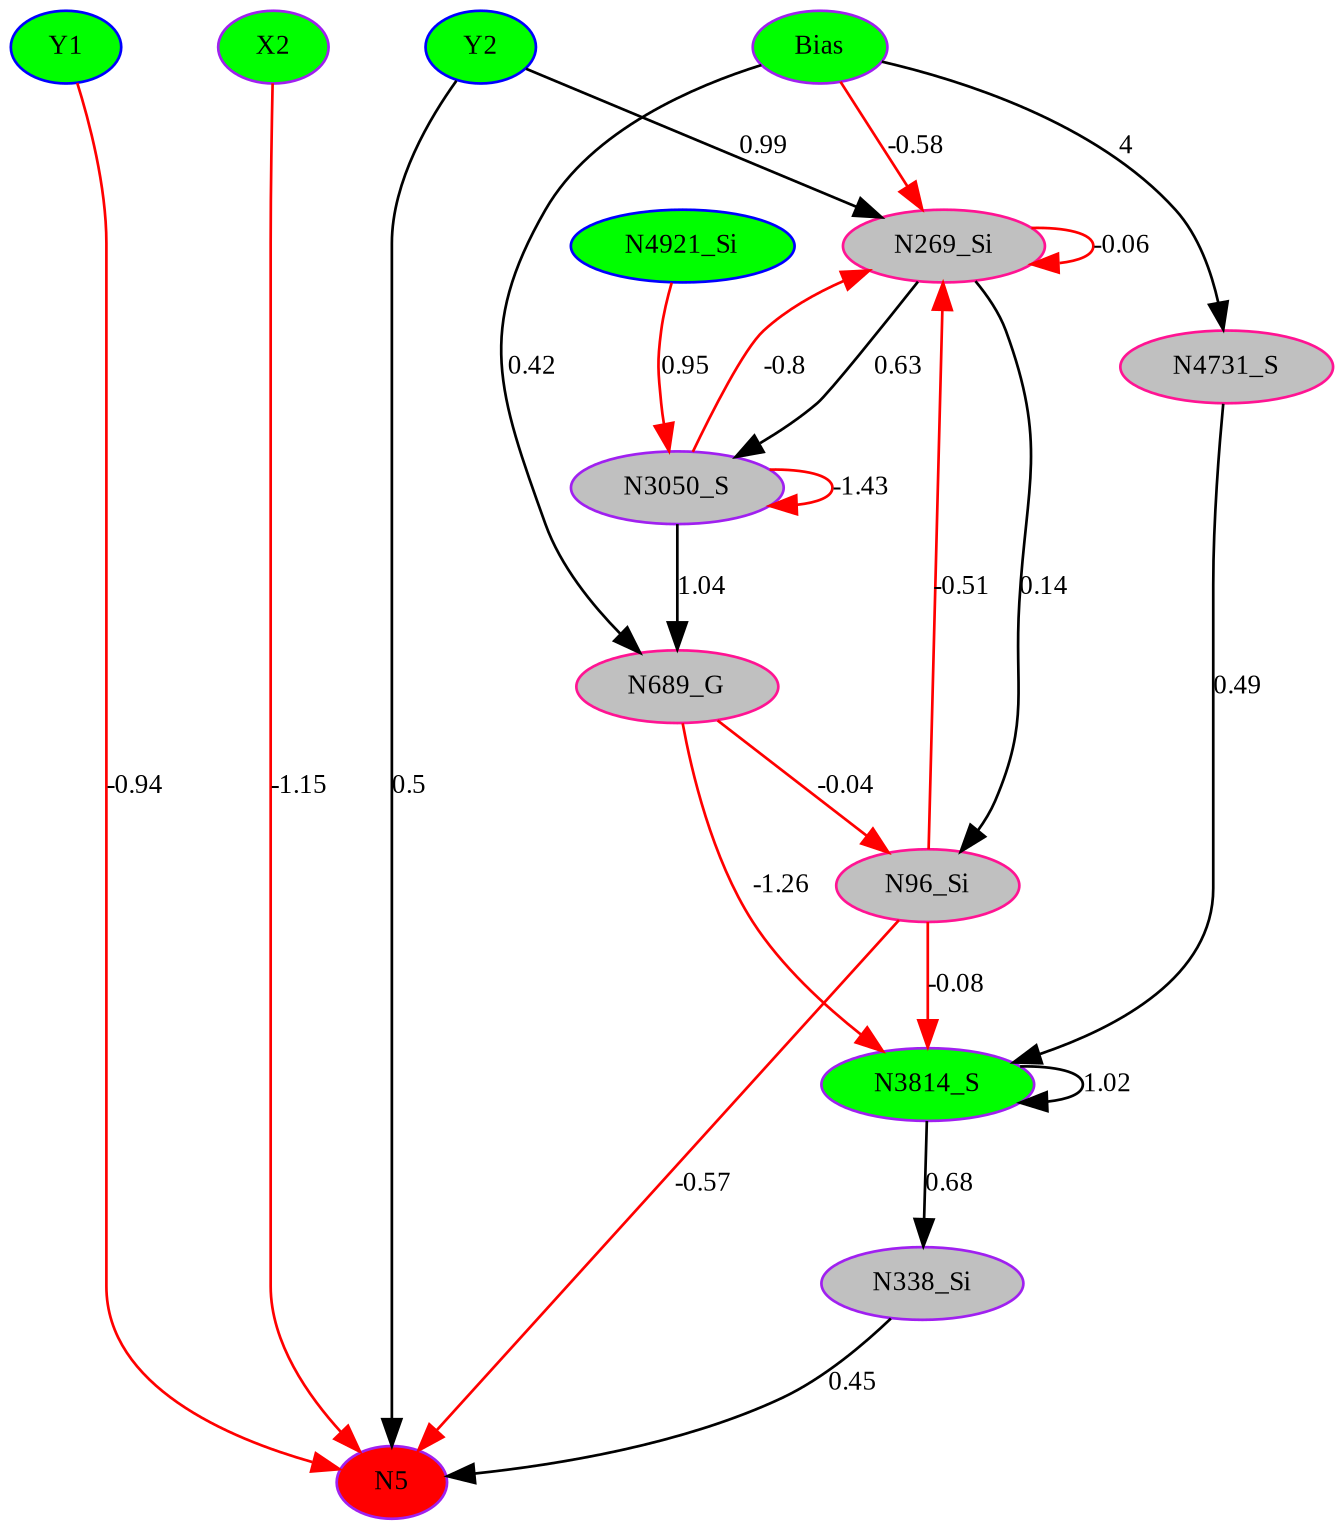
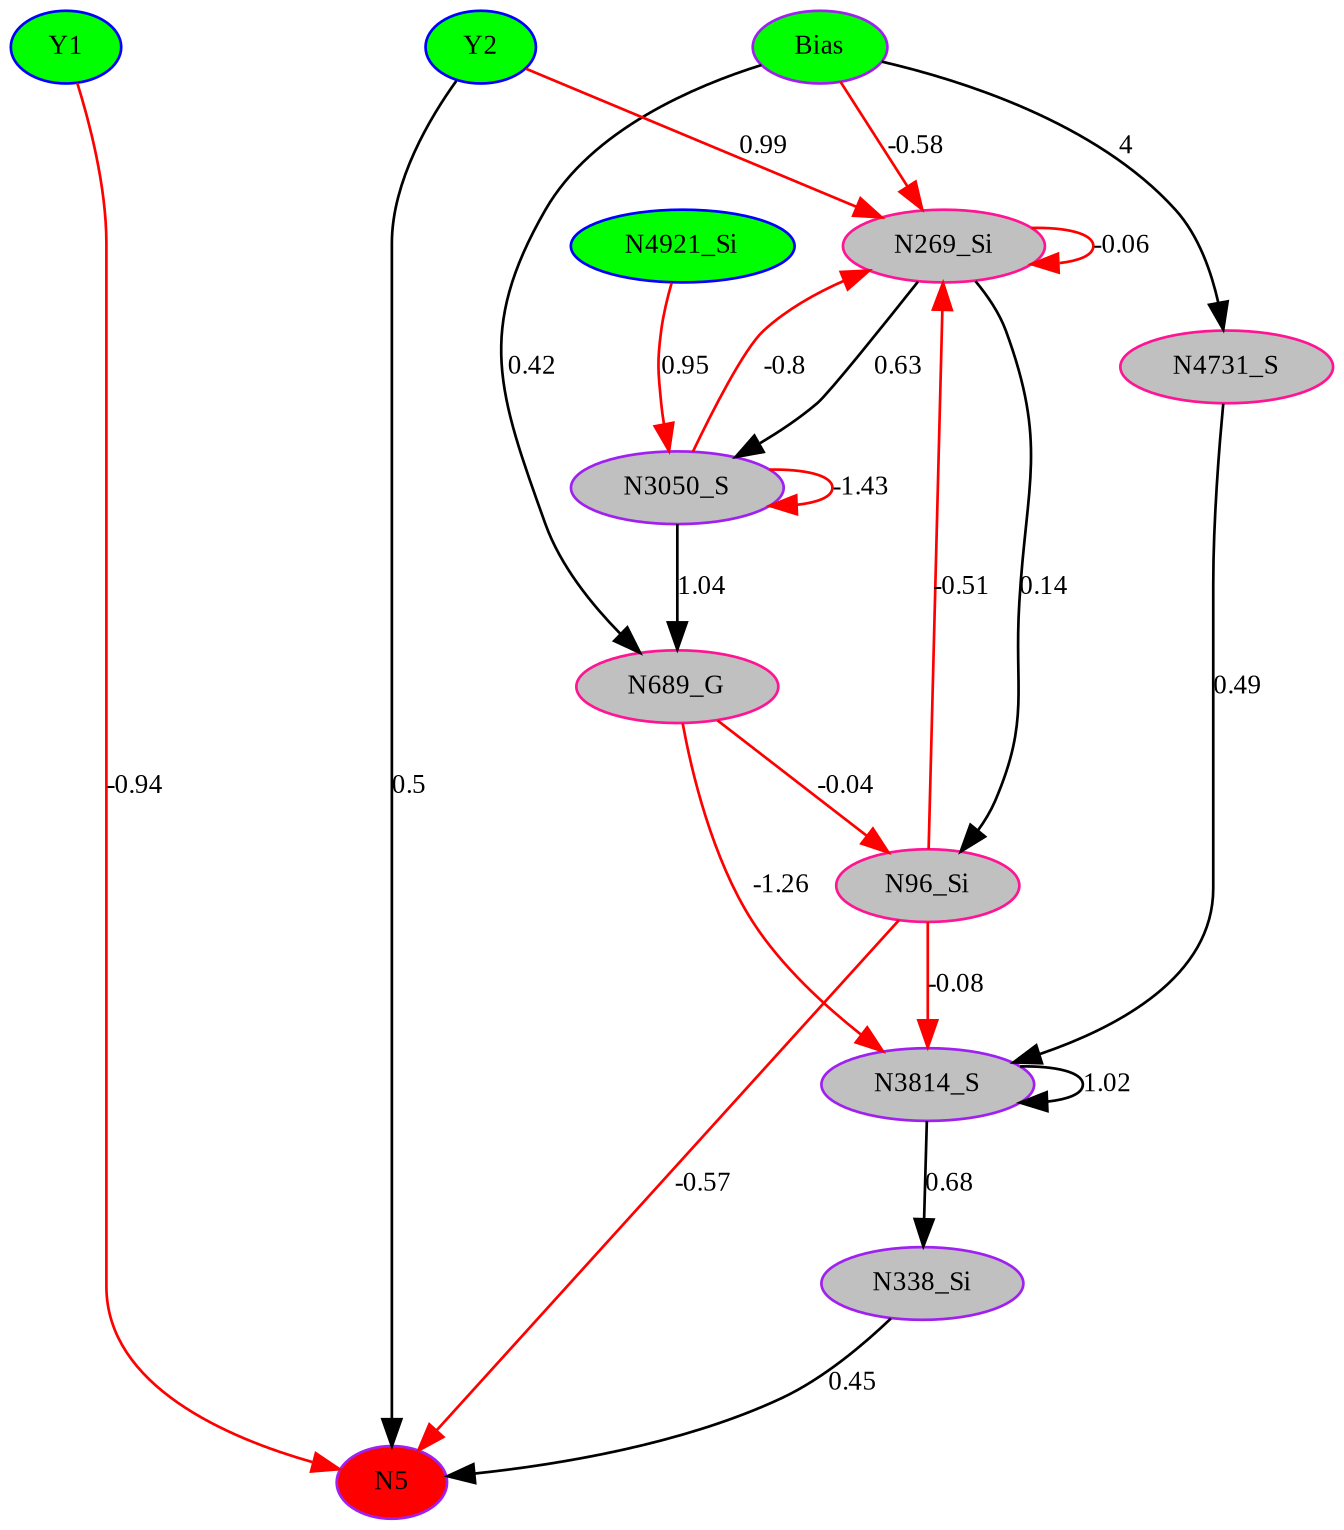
node "X2": removed
edge "Y2" -> "N269_Si": color black -> red
node "N3814_S": fillcolor green -> gray
